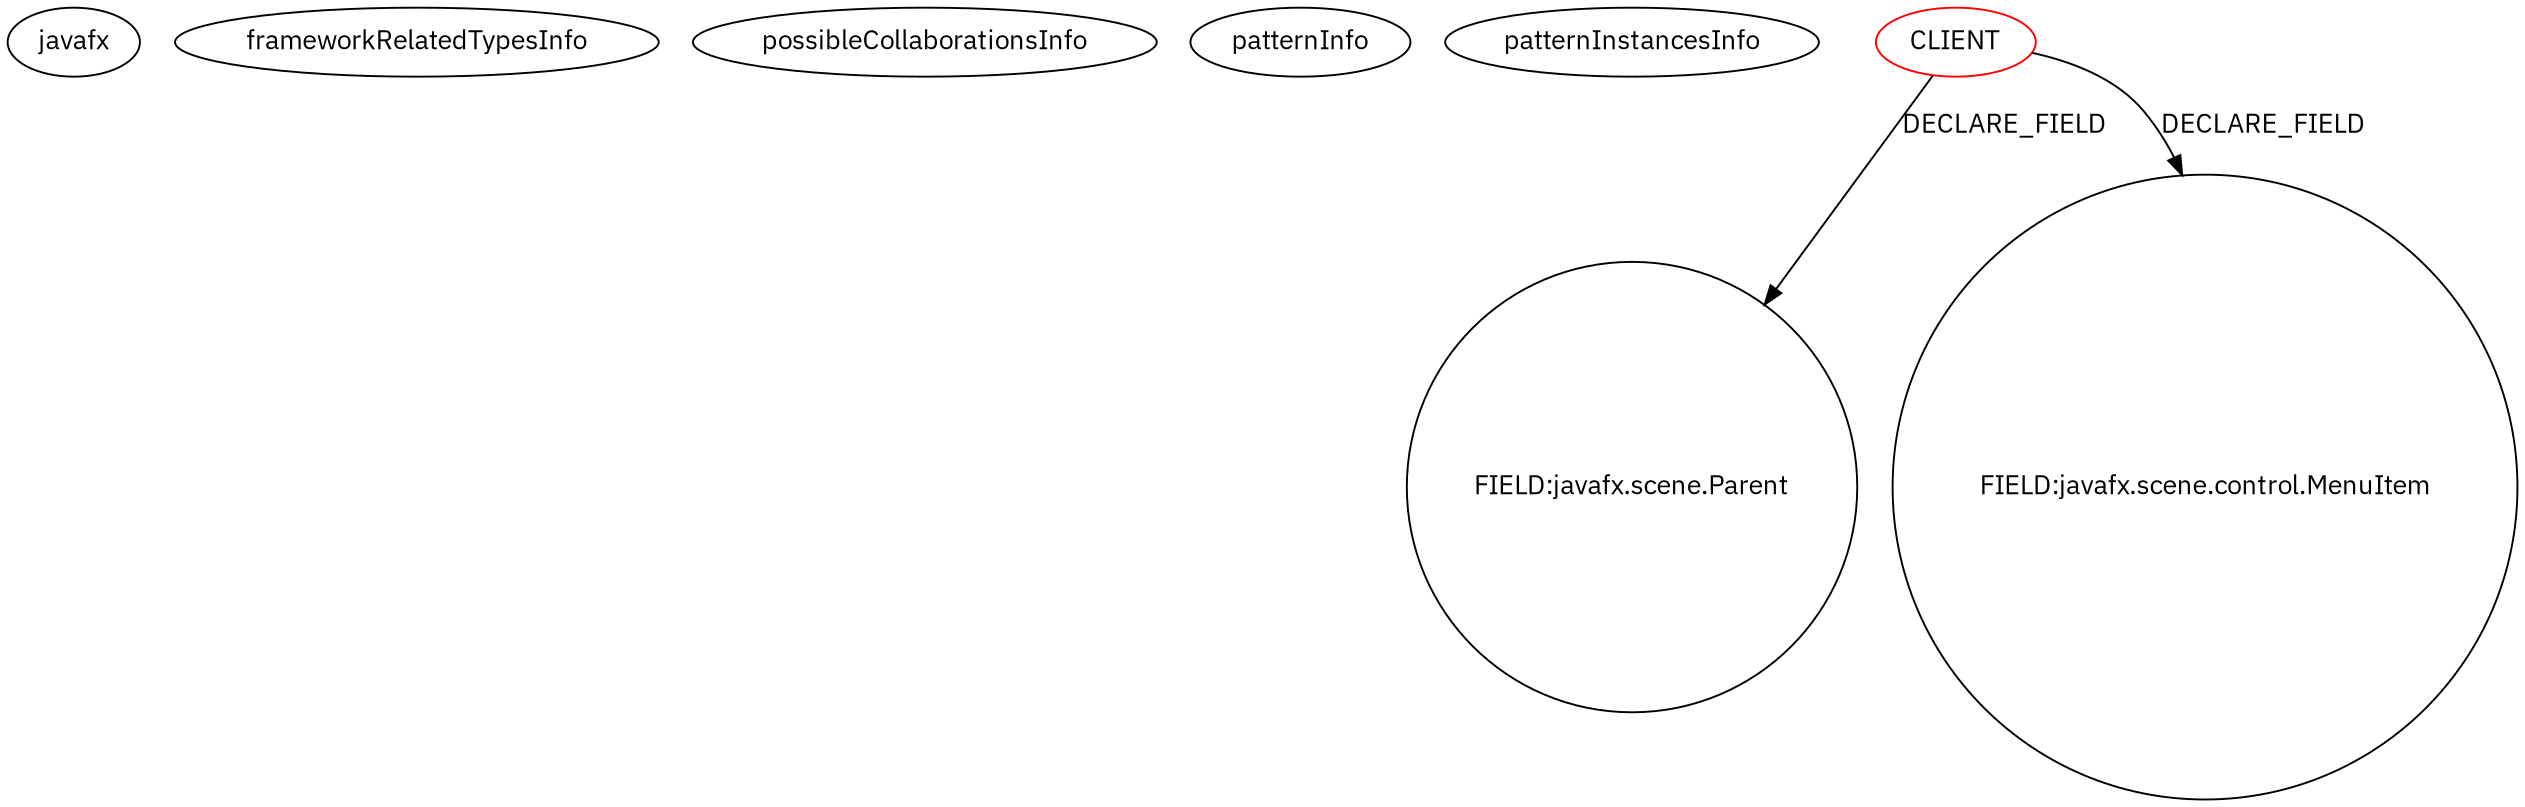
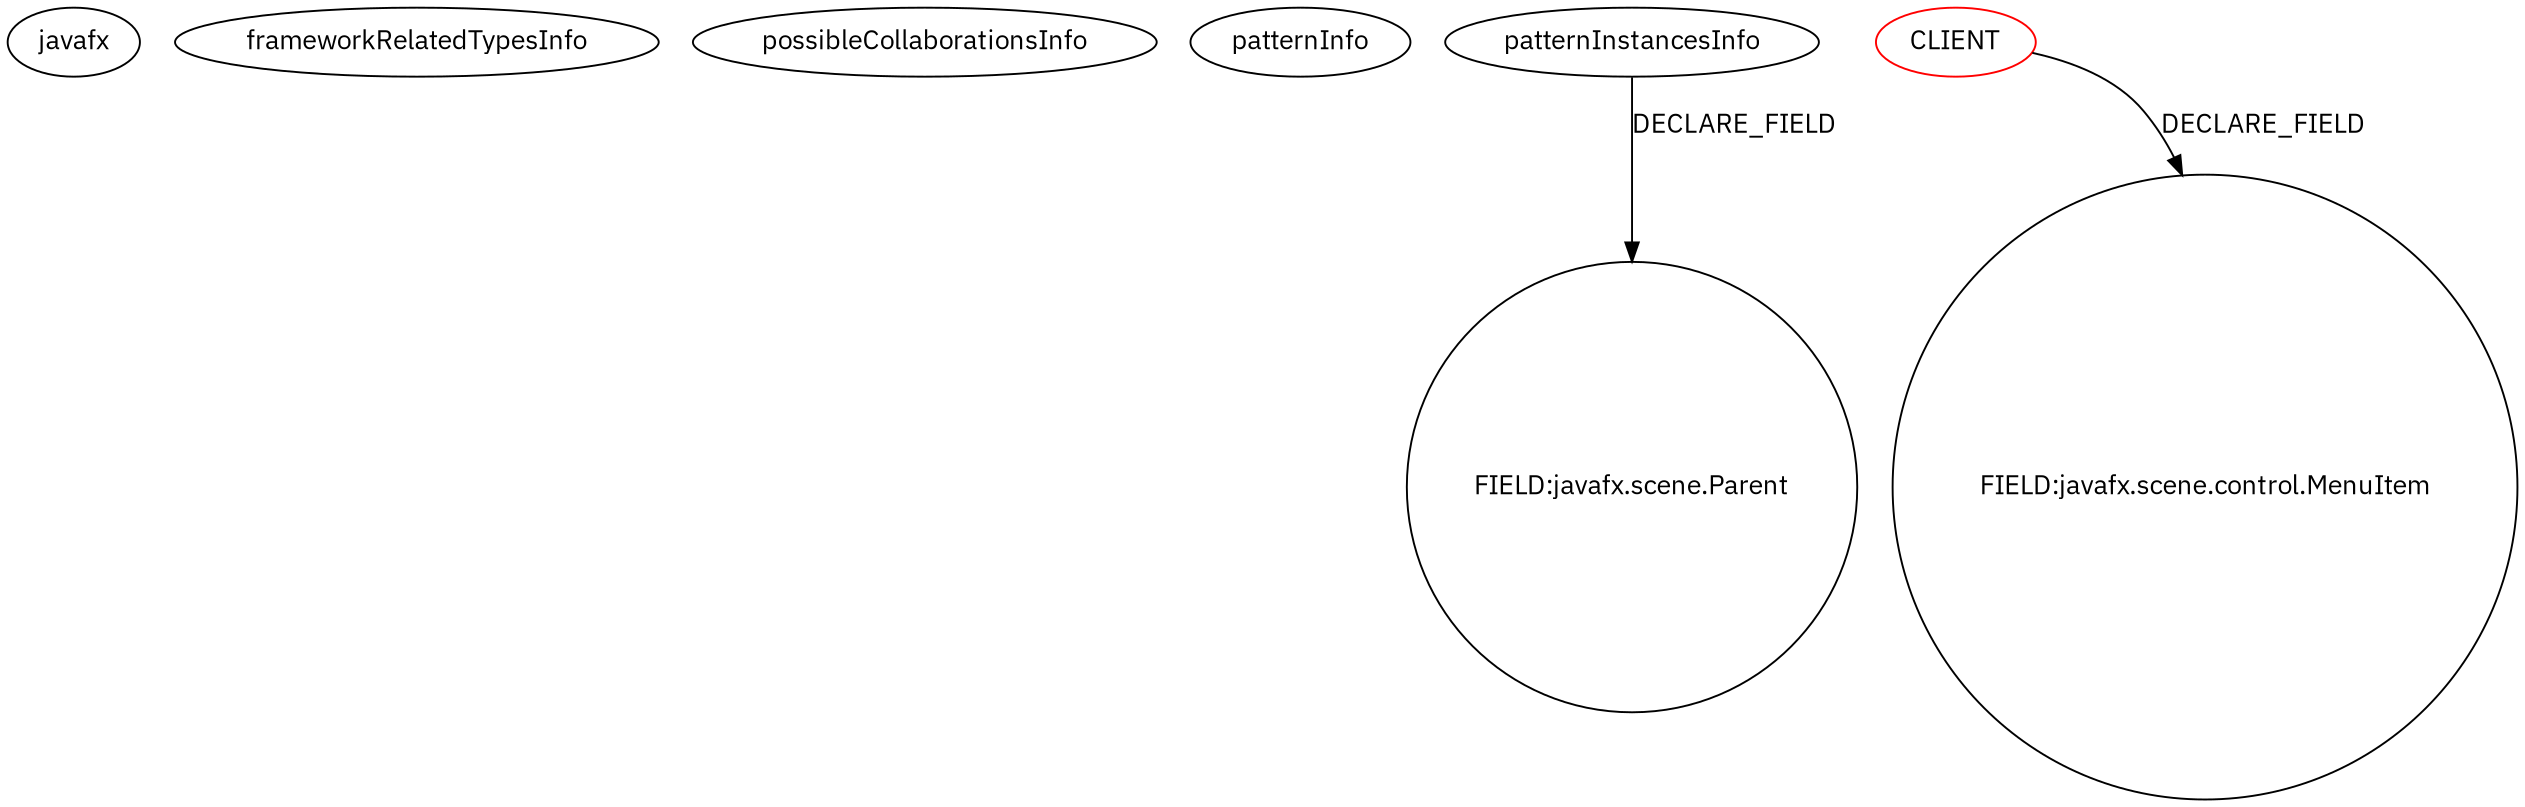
edge "CLIENT" -> "FIELD:javafx.scene.Parent": now "patternInstancesInfo" -> "FIELD:javafx.scene.Parent"
